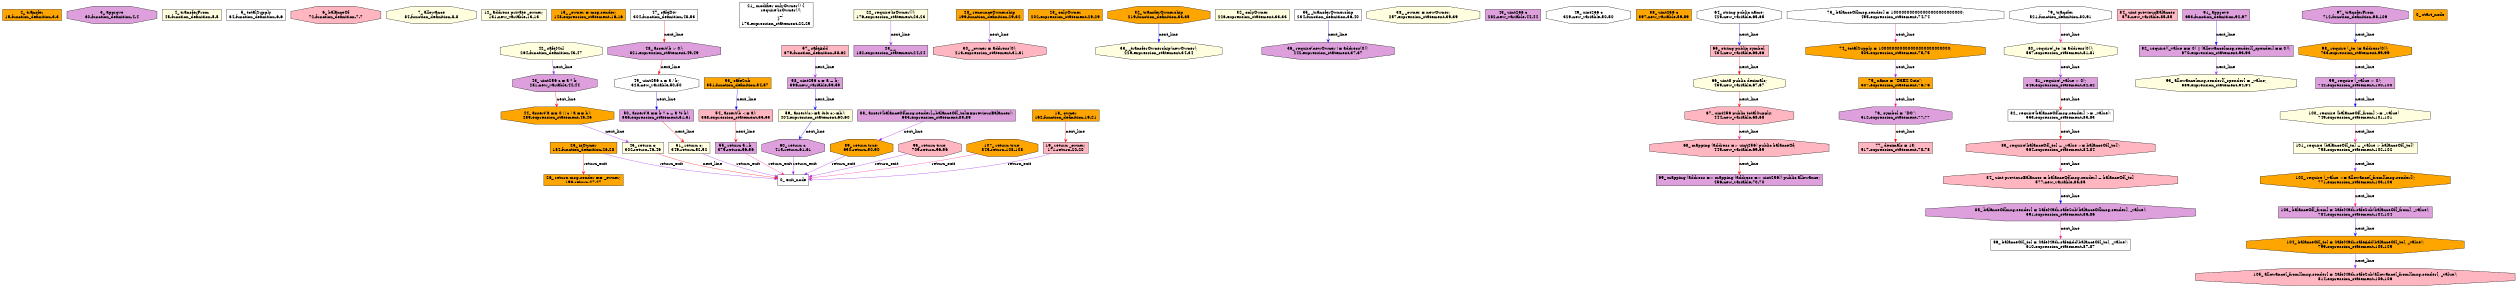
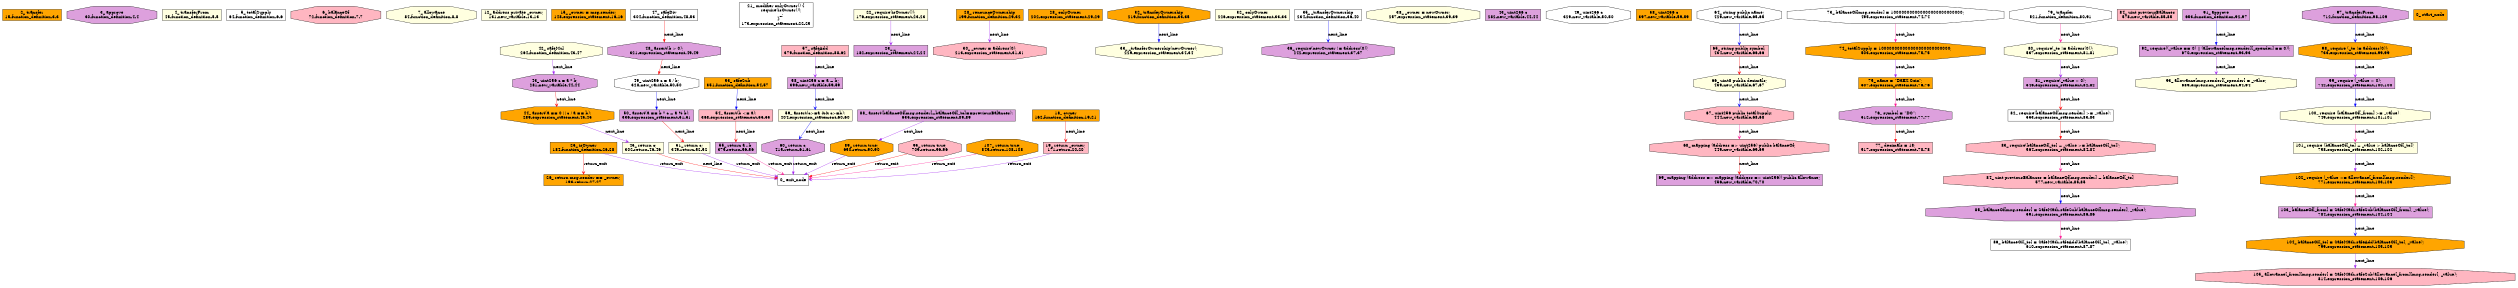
edge "65_ string public symbol; 434-new_variable-66-66" -> "66_ uint8 public decimals; 439-new_variable-67-67": arrowhead normal -> vee
edge "66_ uint8 public decimals; 439-new_variable-67-67" -> "67_ uint256 public totalSupply; 444-new_variable-68-68": color red -> blue
edge "95_ return true; 709-return-96-96" -> "0_ exit_node": color purple -> red
